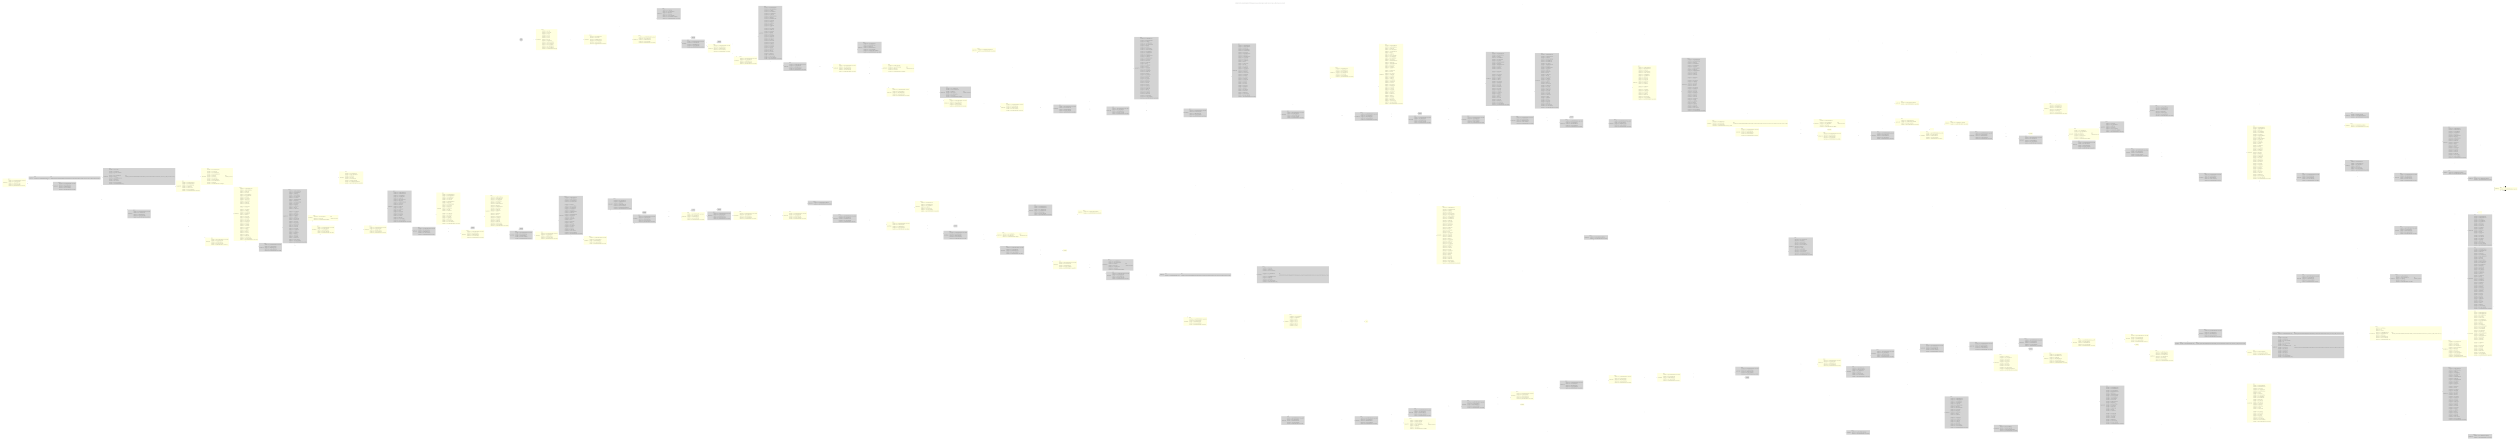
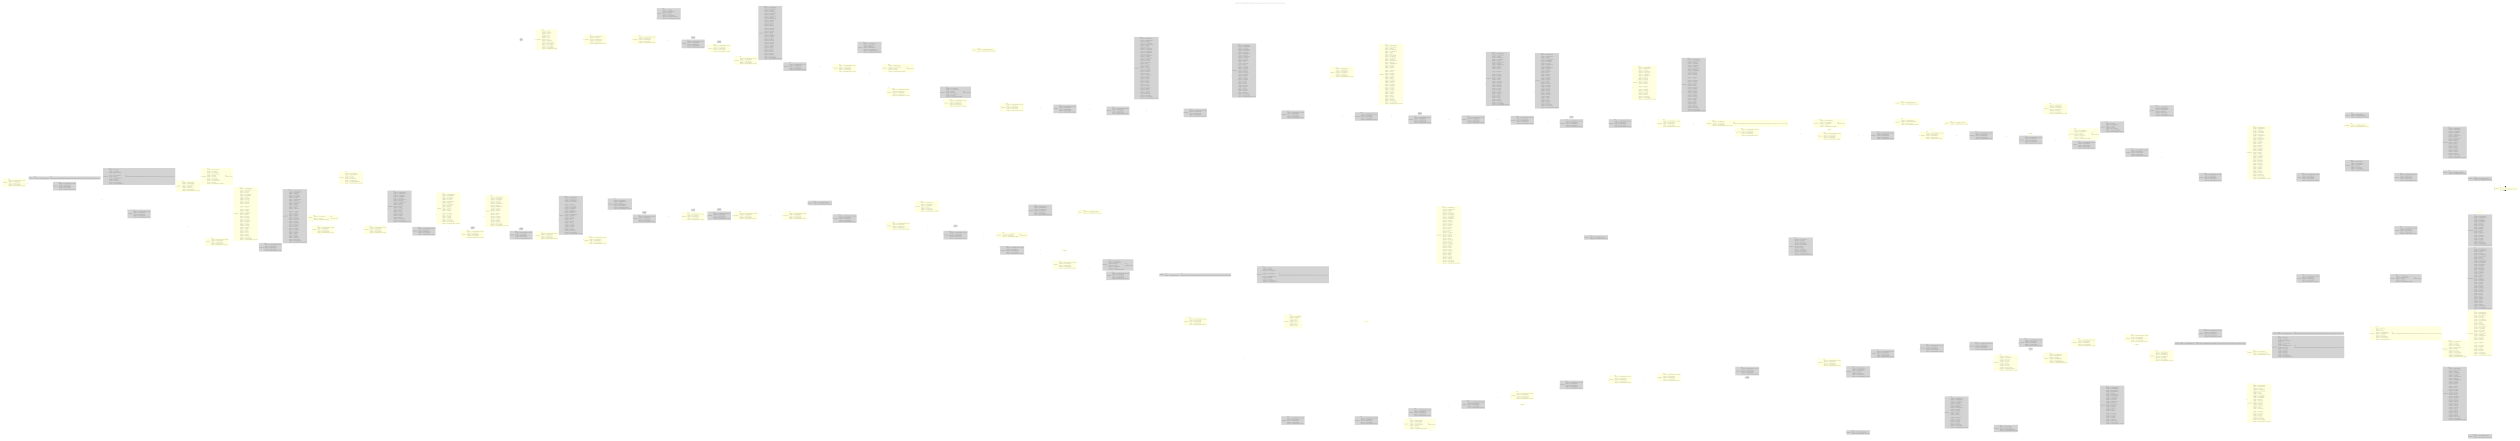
node "0x401d16 [28]": added
